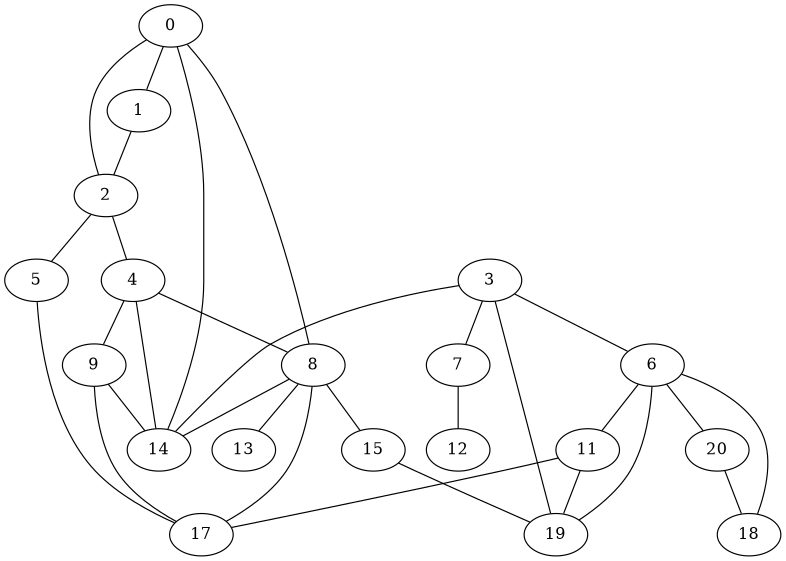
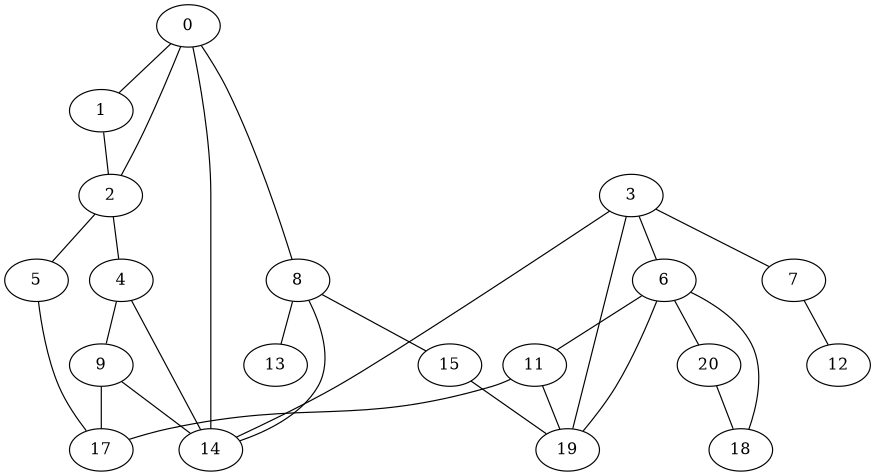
edge "4" -- "8": removed
edge "8" -- "17": removed
